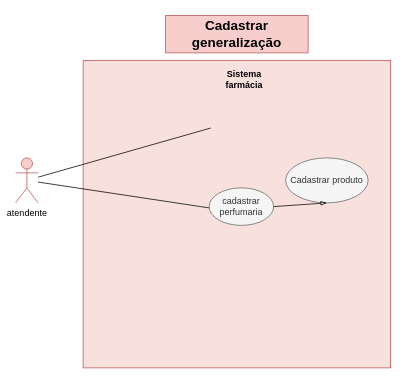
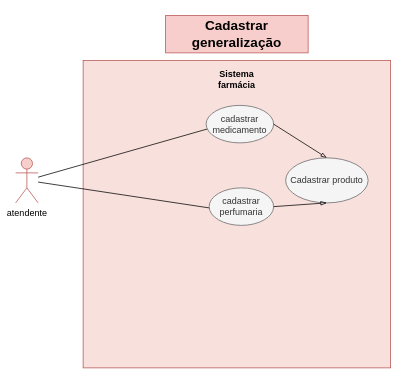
node "Sistema farmácia": moved (244, 79) -> (237, 79)
node "cadastrar medicamento": added
edge "cadastrar medicamento" -> "Cadastrar produto": added
